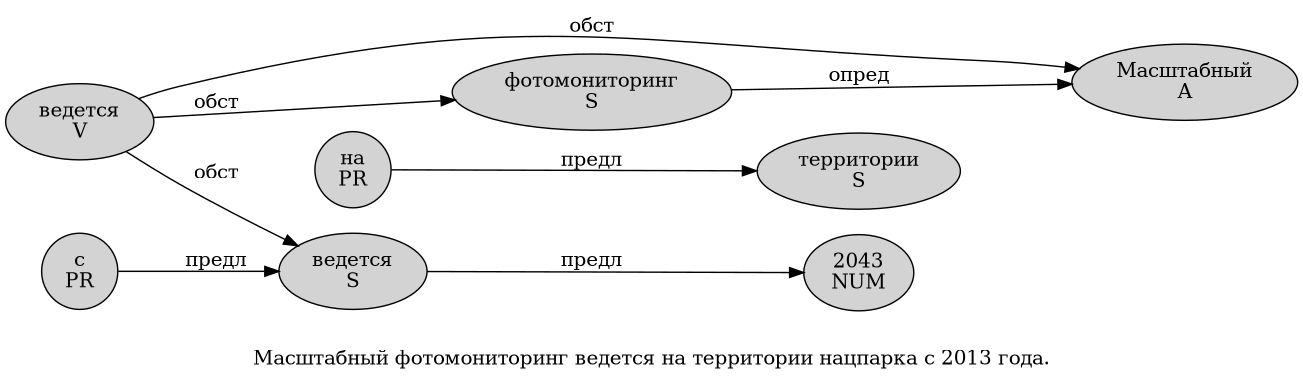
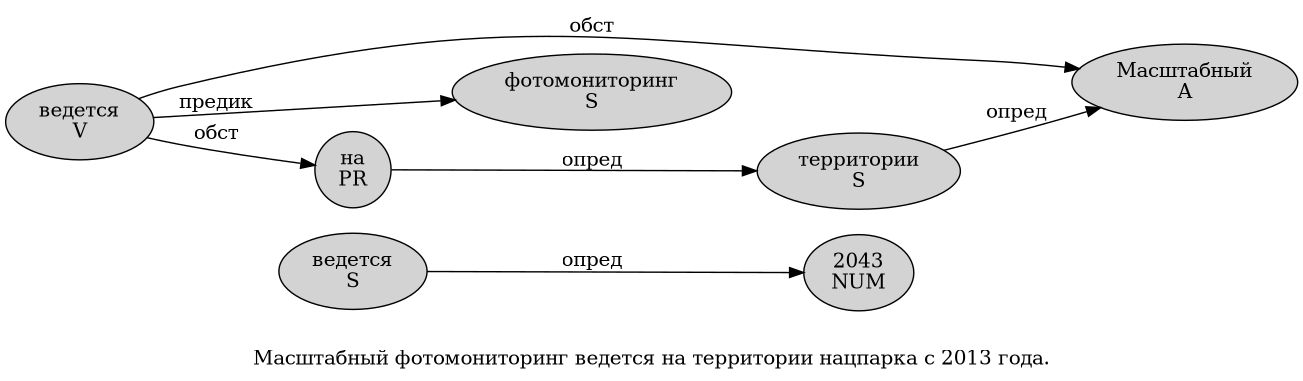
edge "фотомониторинг S" -> "Масштабный A": now "территории S" -> "Масштабный A"
edge "ведется V" -> "фотомониторинг S": label "обст" -> "предик"
edge "на PR" -> "территории S": label "предл" -> "опред"
edge "ведется V" -> "ведется S": now "ведется V" -> "на PR"
edge "ведется S" -> "2043 NUM": label "предл" -> "опред"
node "с PR": removed
